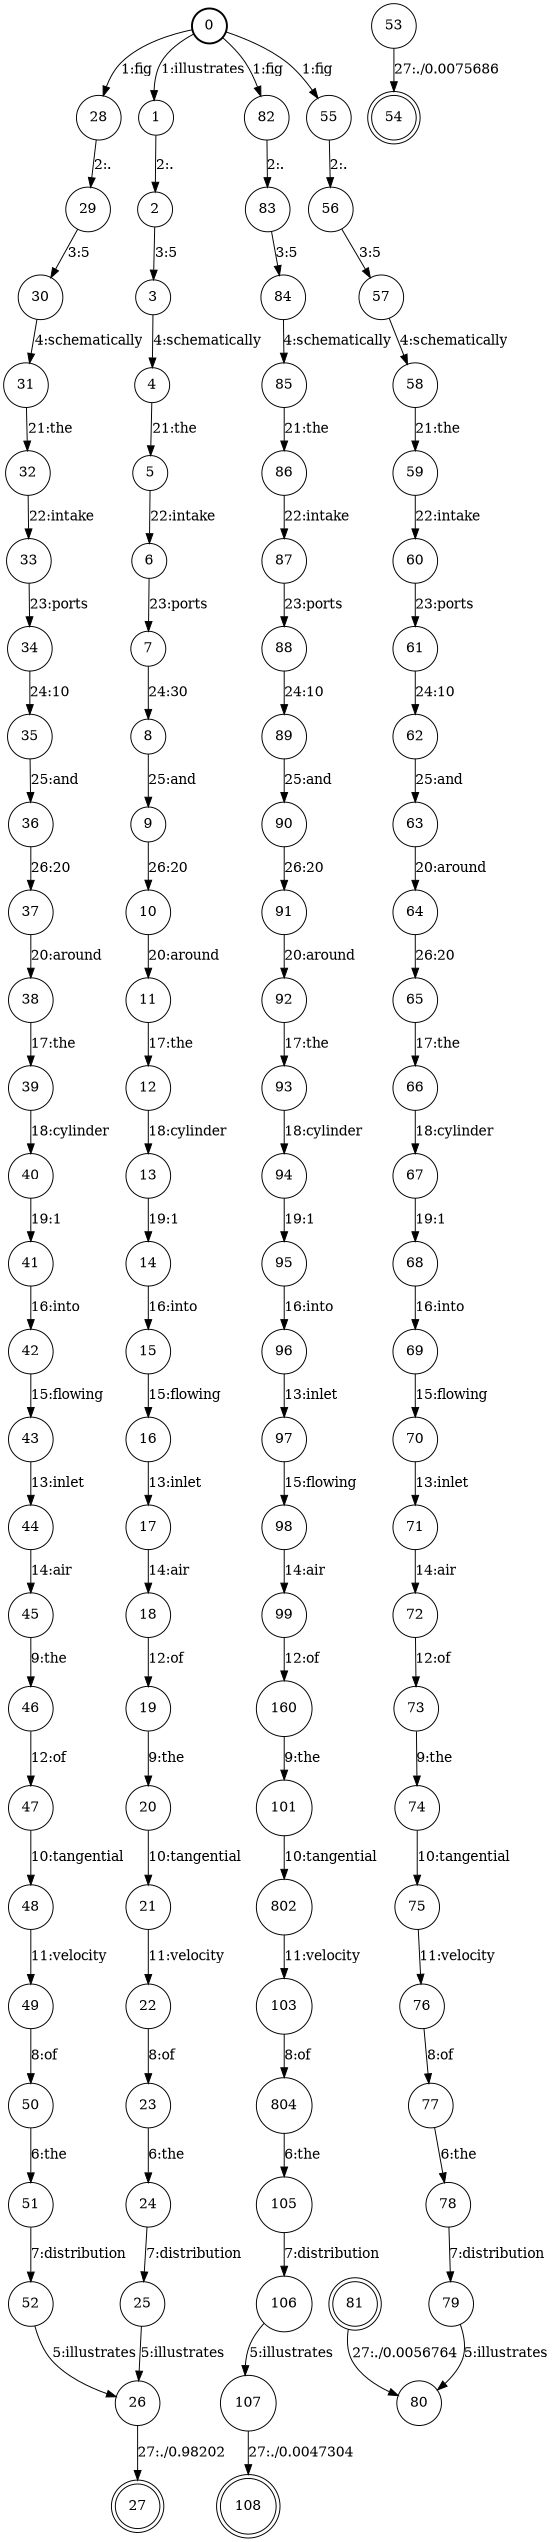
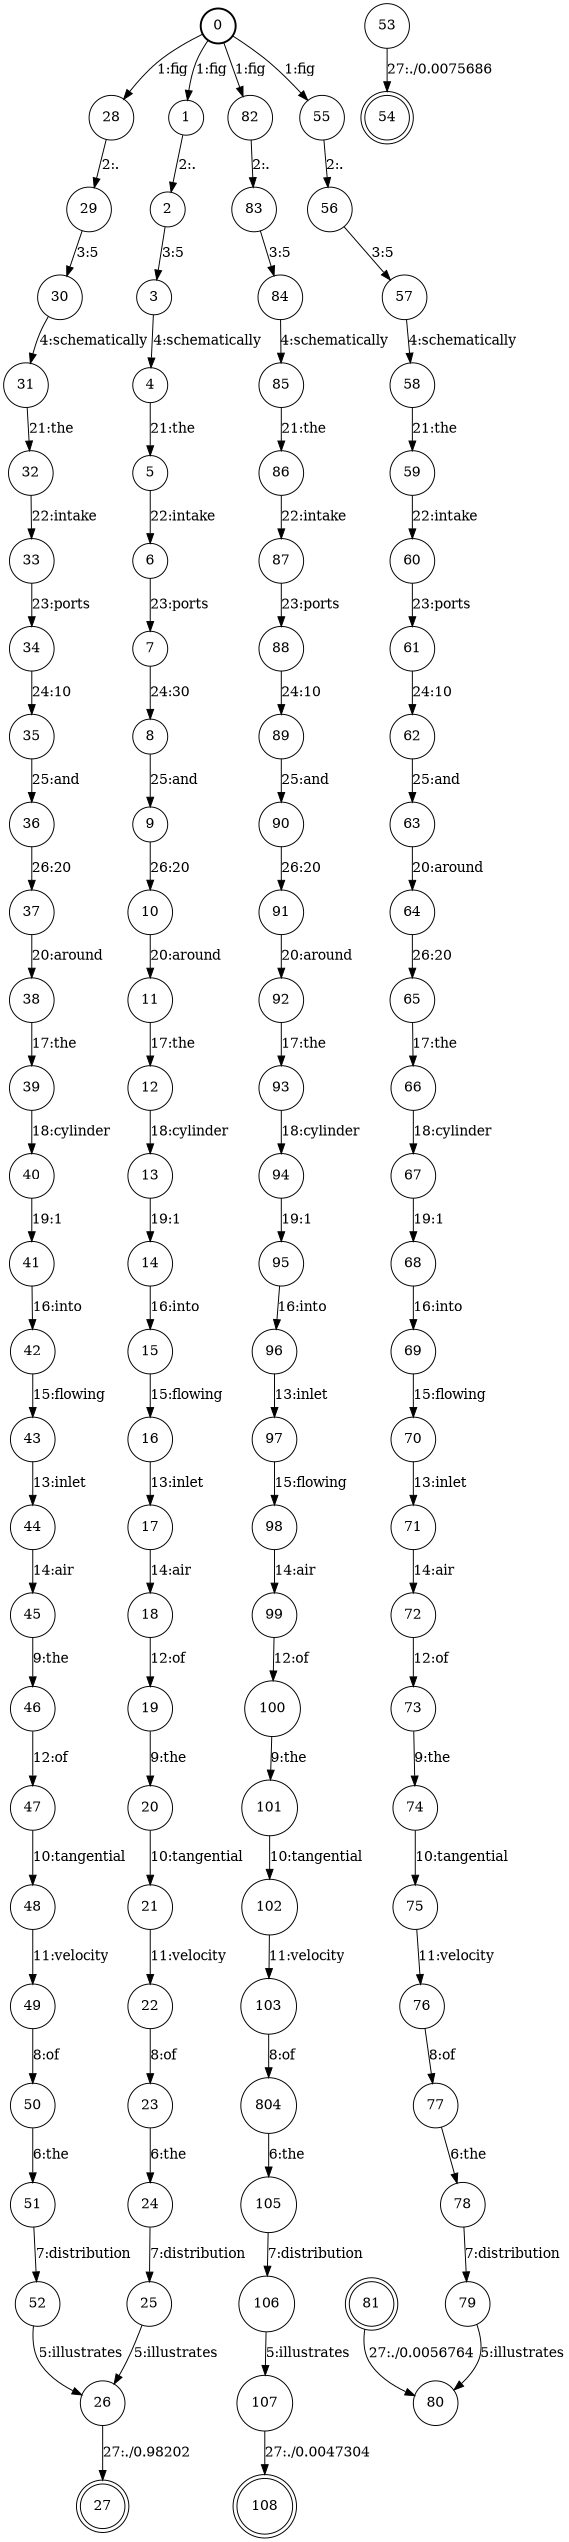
edge "0" -> "1": label "1:illustrates" -> "1:fig"
node "160": label "160" -> "100"
node "802": label "802" -> "102"
